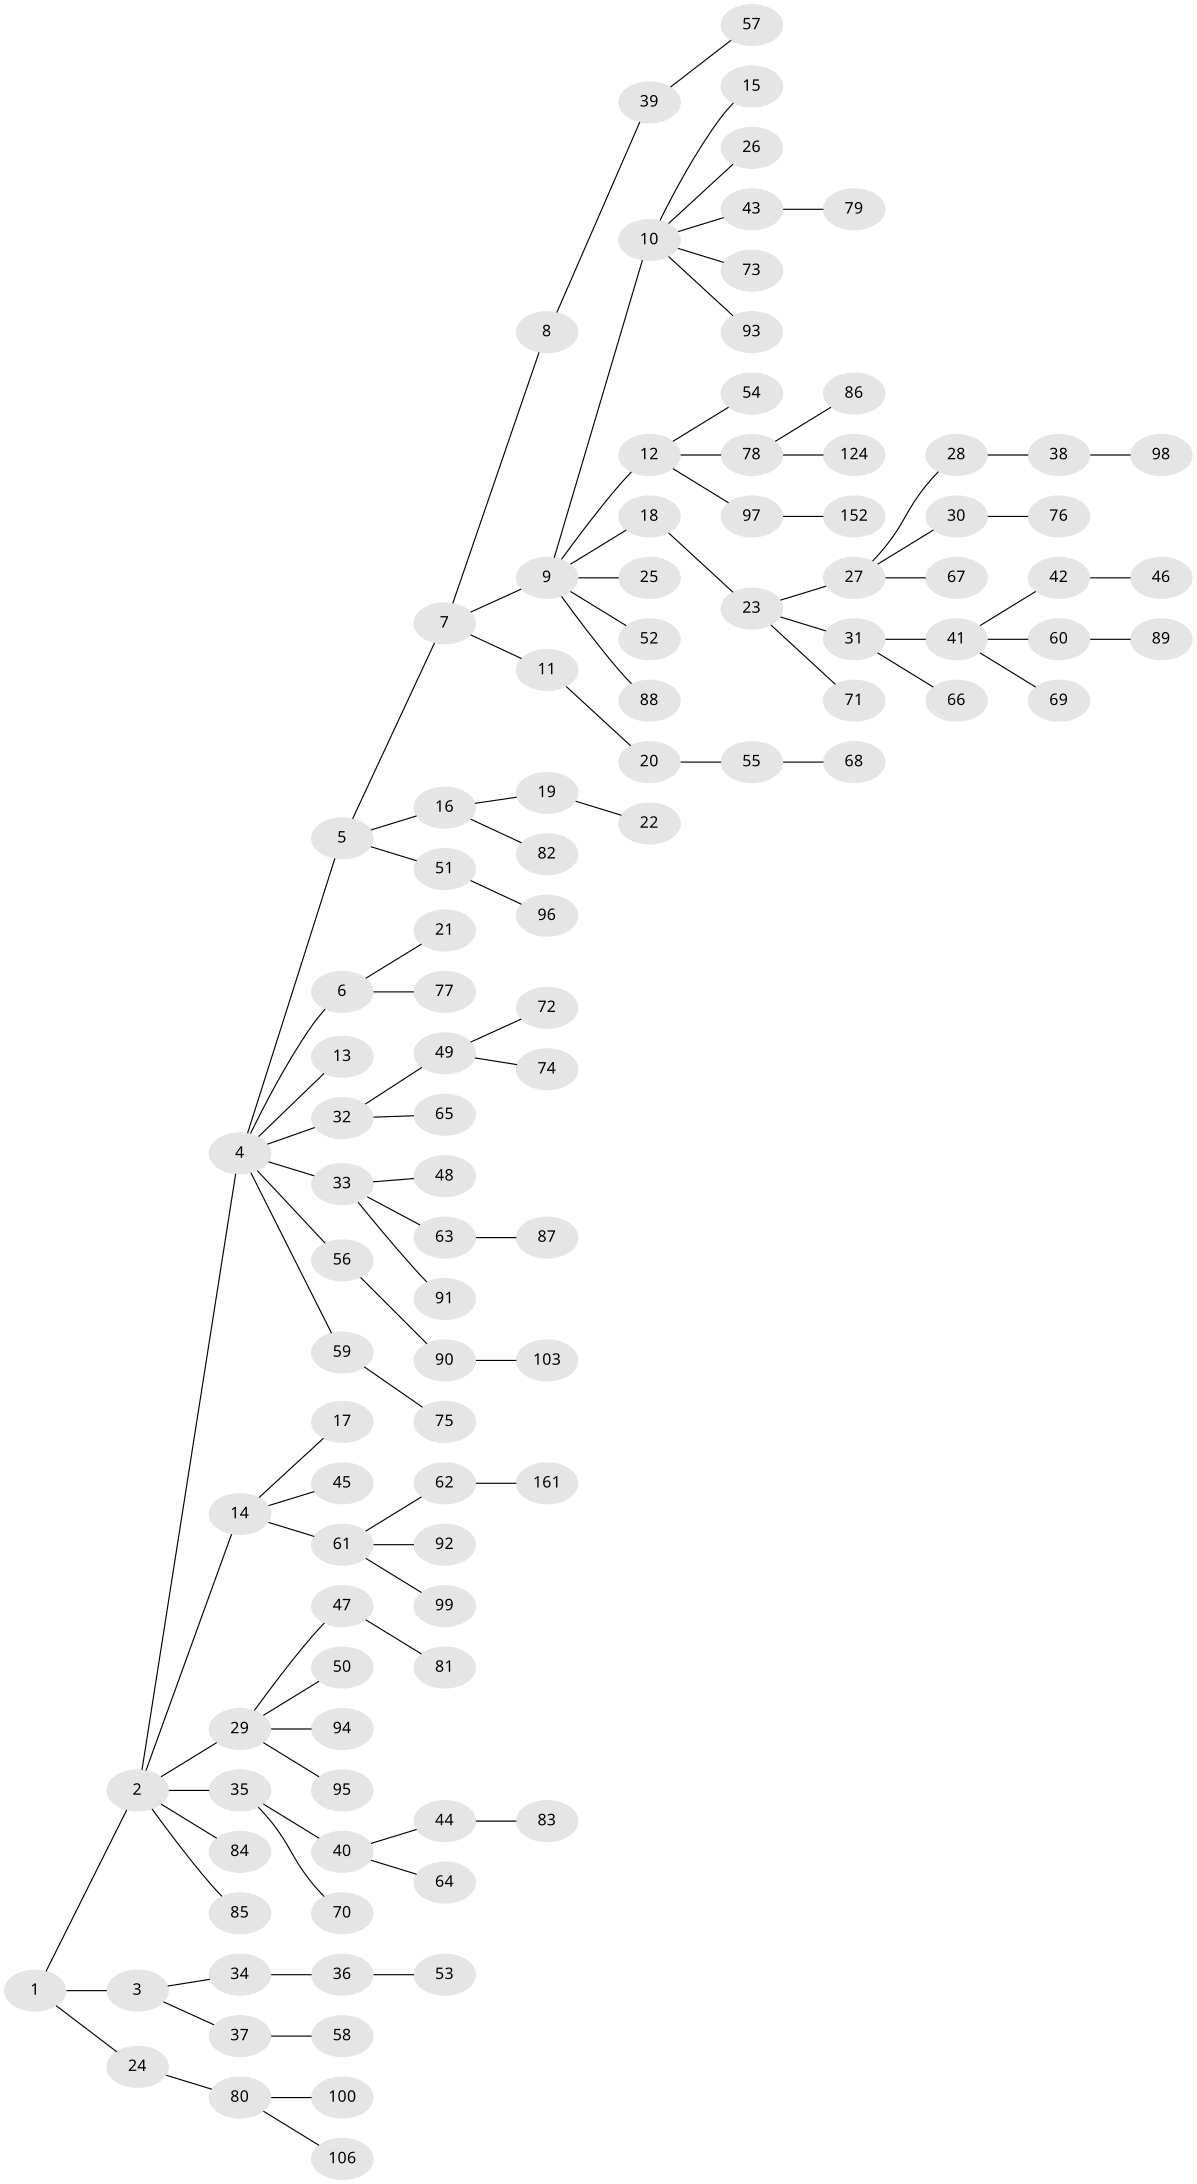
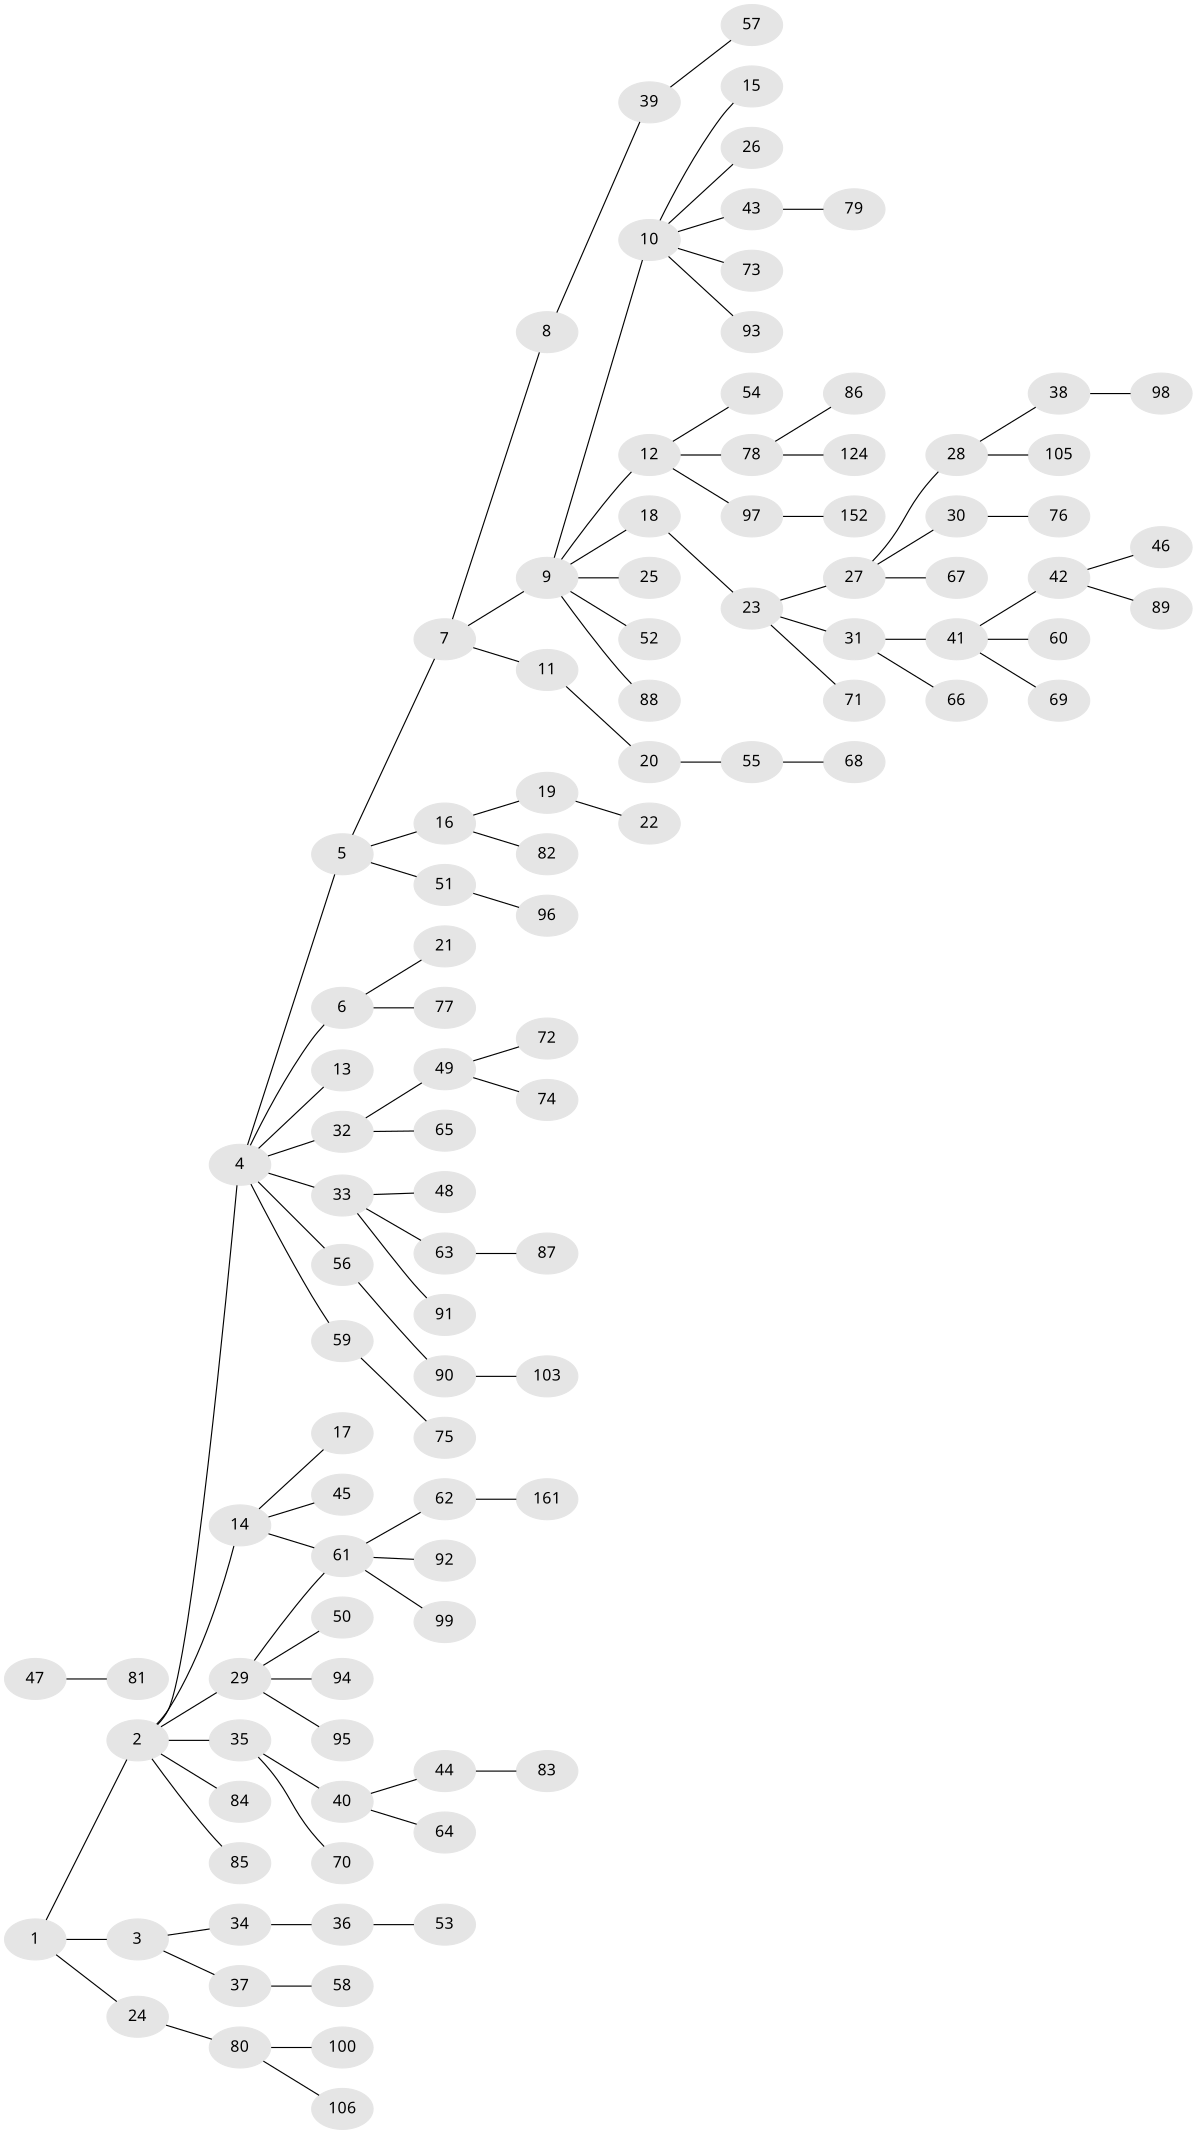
node "105": added
edge "60" -- "89": now "42" -- "89"
edge "47" -- "29": now "61" -- "29"
